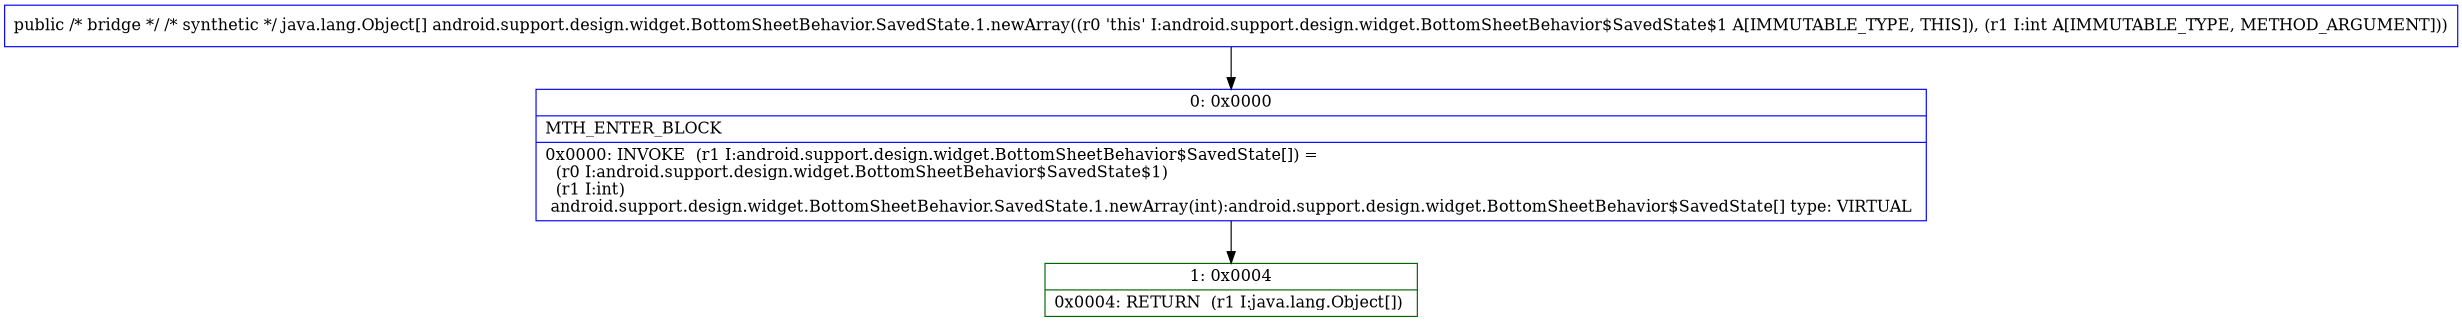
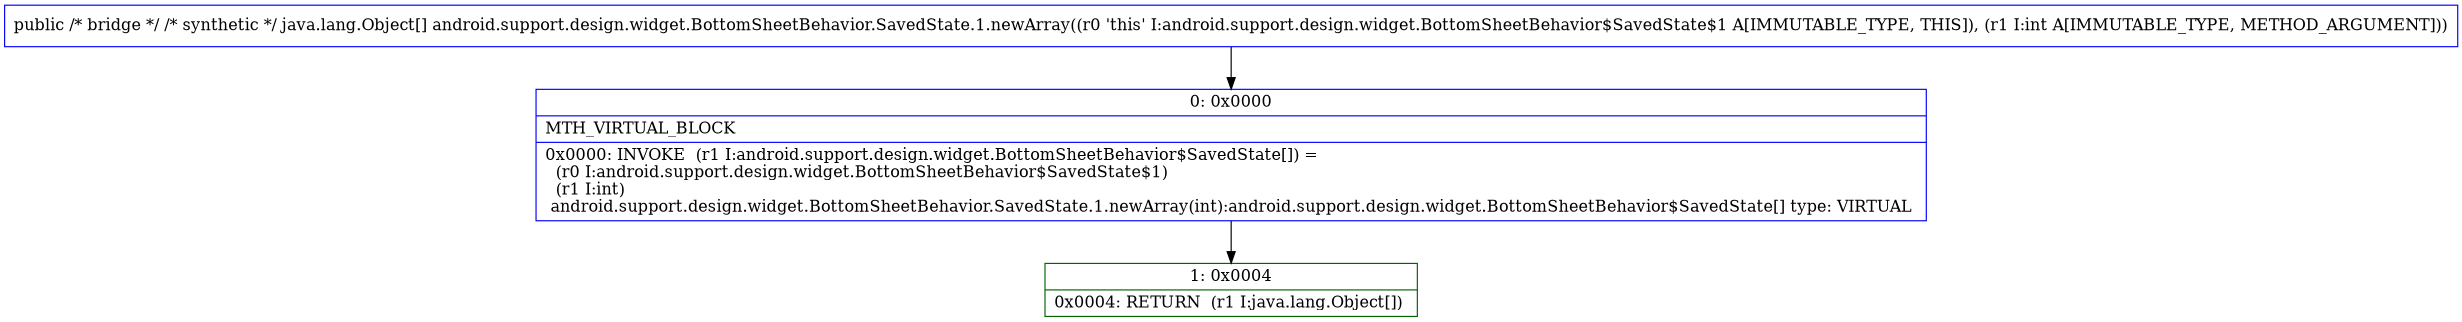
node "0: 0x0000": text "MTH_ENTER_BLOCK" -> "MTH_VIRTUAL_BLOCK"
